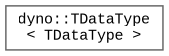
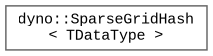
node "dyno::TDataType < TDataType >": label "dyno::TDataType < TDataType >" -> "dyno::SparseGridHash < TDataType >"
